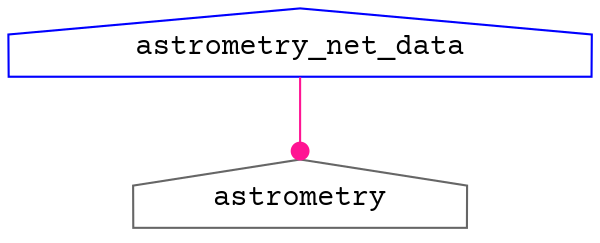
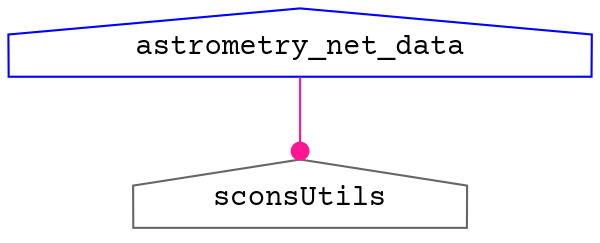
node "astrometry": label "astrometry" -> "sconsUtils"
